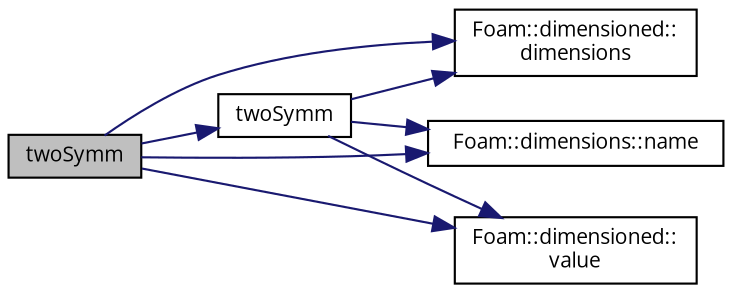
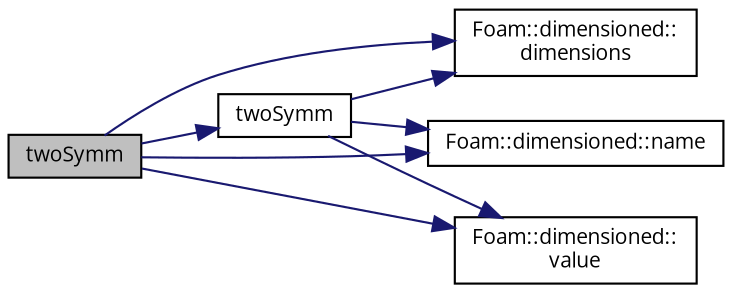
node "Foam::dimensions::name": label "Foam::dimensions::name" -> "Foam::dimensioned::name"
